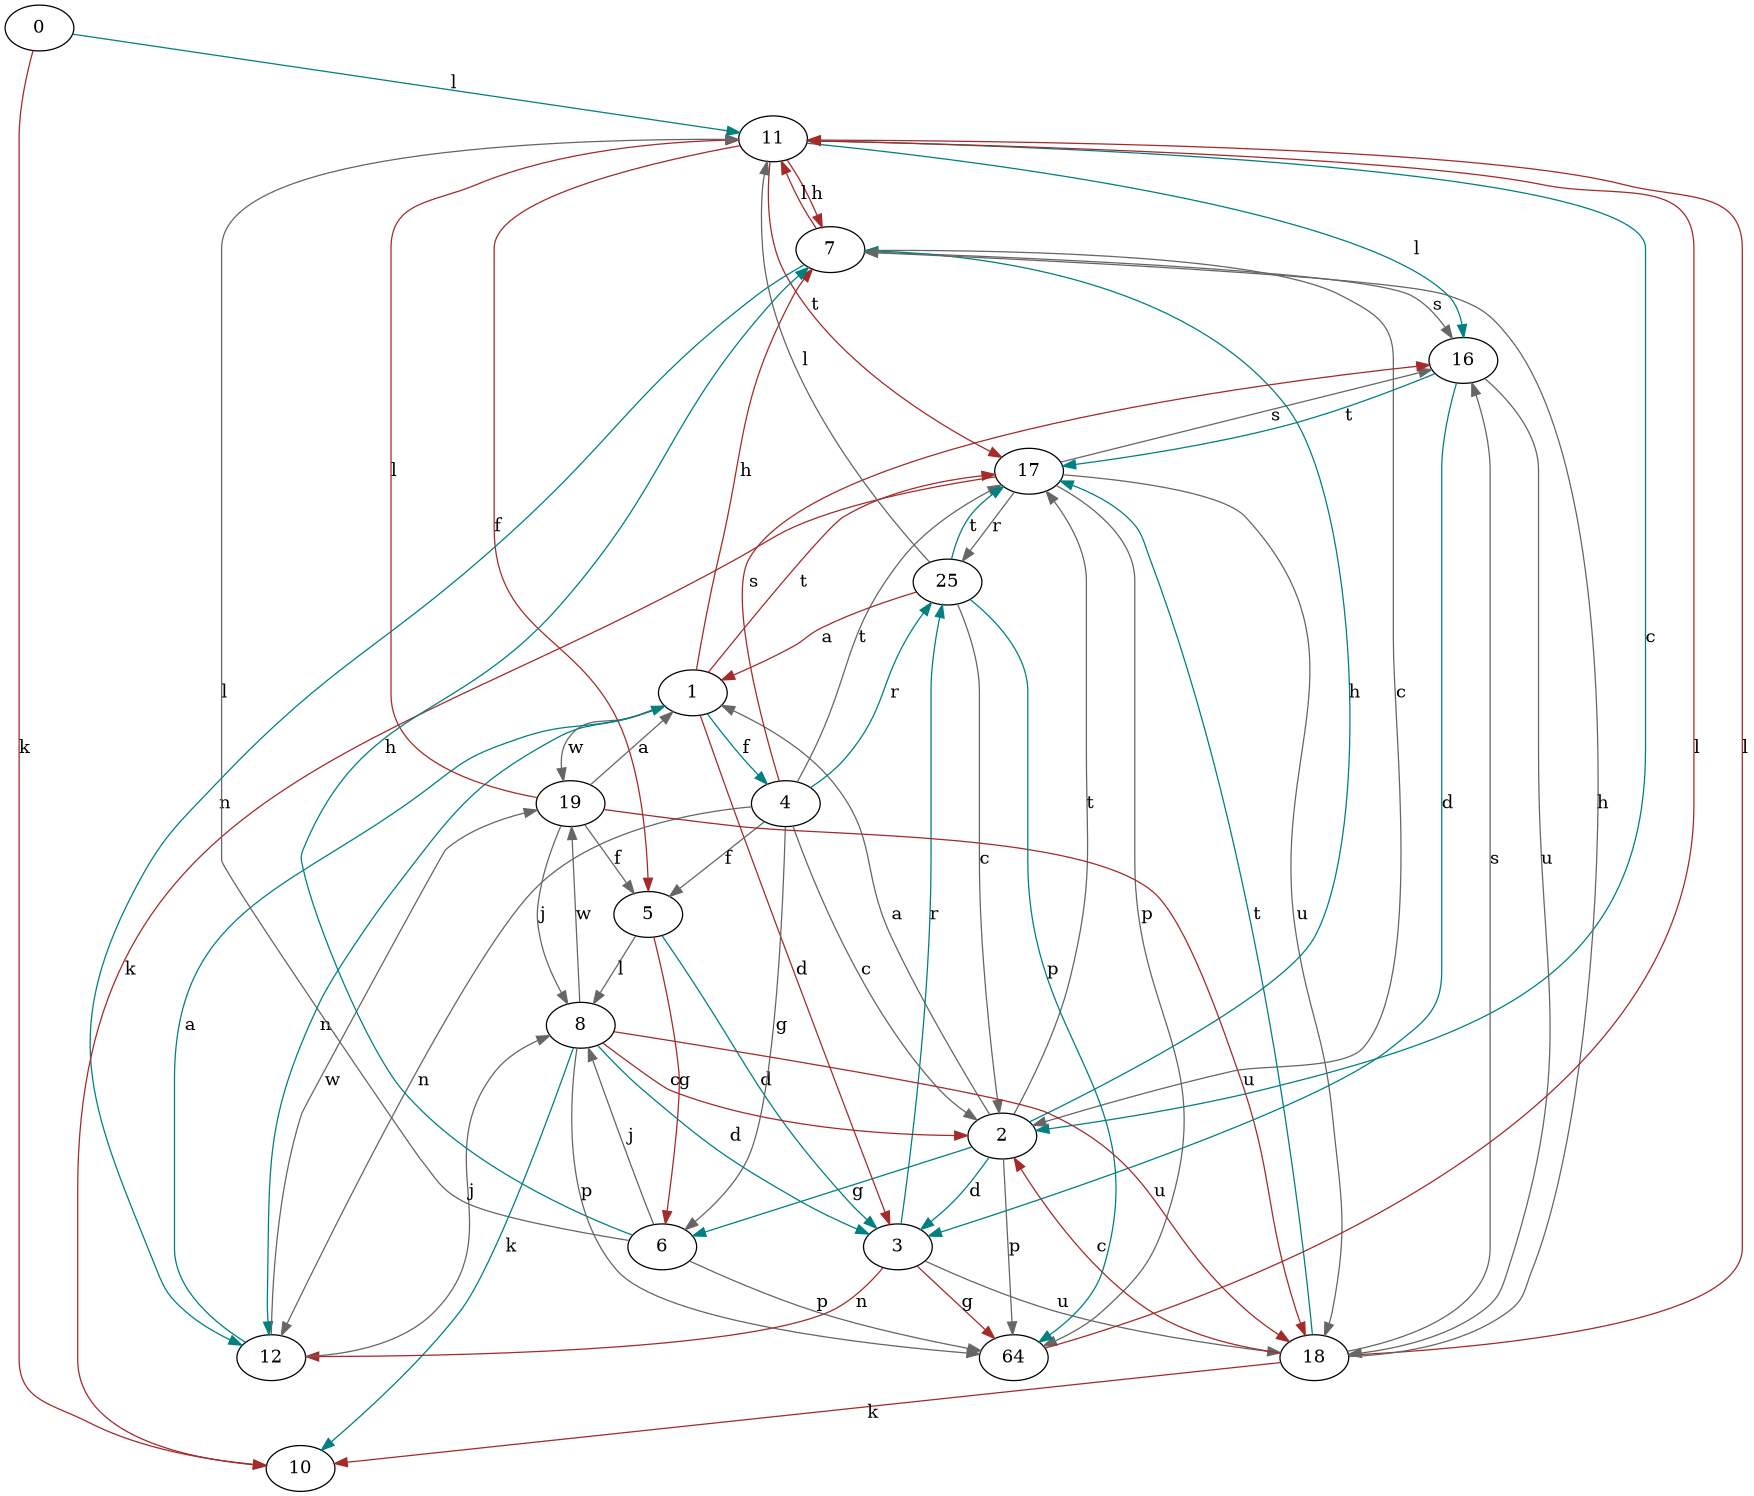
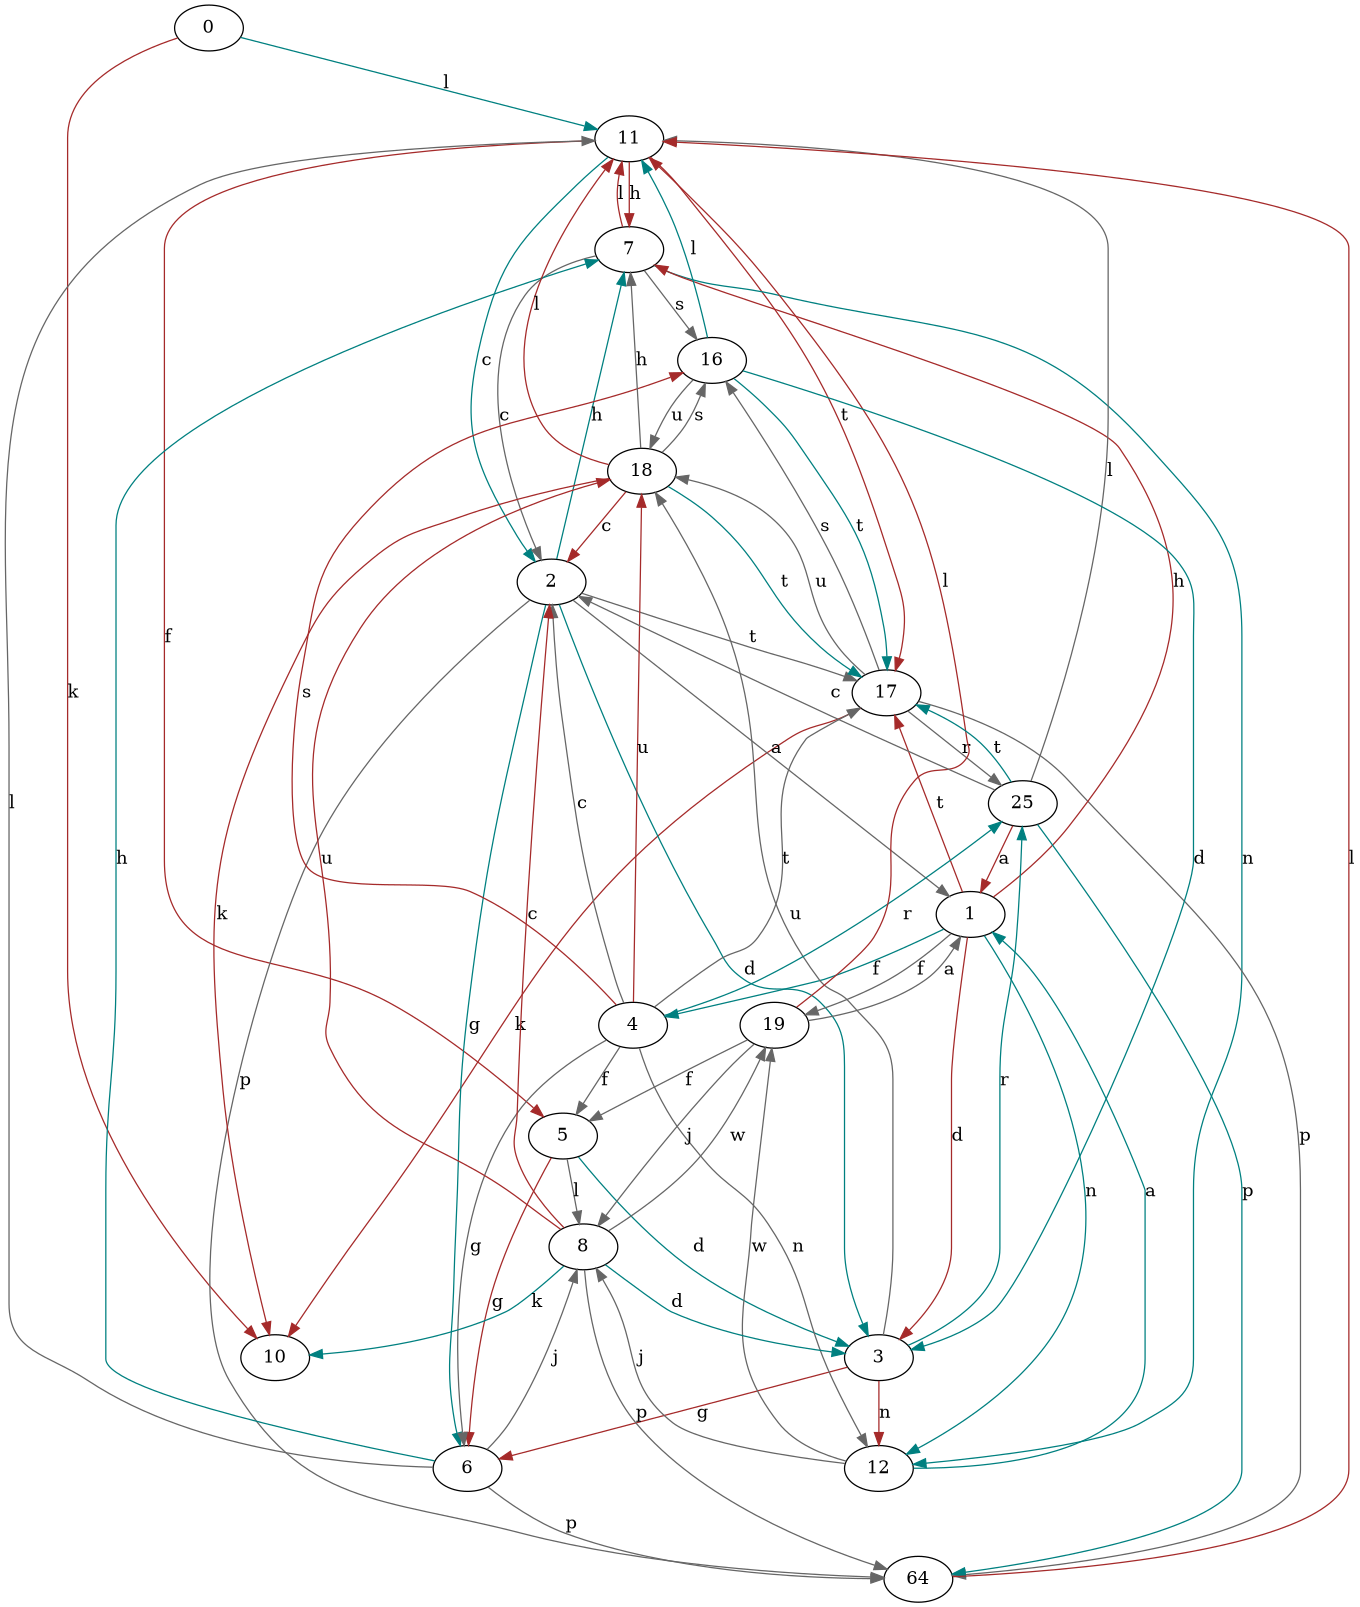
edge "11" -> "16": reversed
edge "1" -> "19": label "w" -> "f"
edge "19" -> "18": now "4" -> "18"
edge "3" -> "64": now "3" -> "6"
